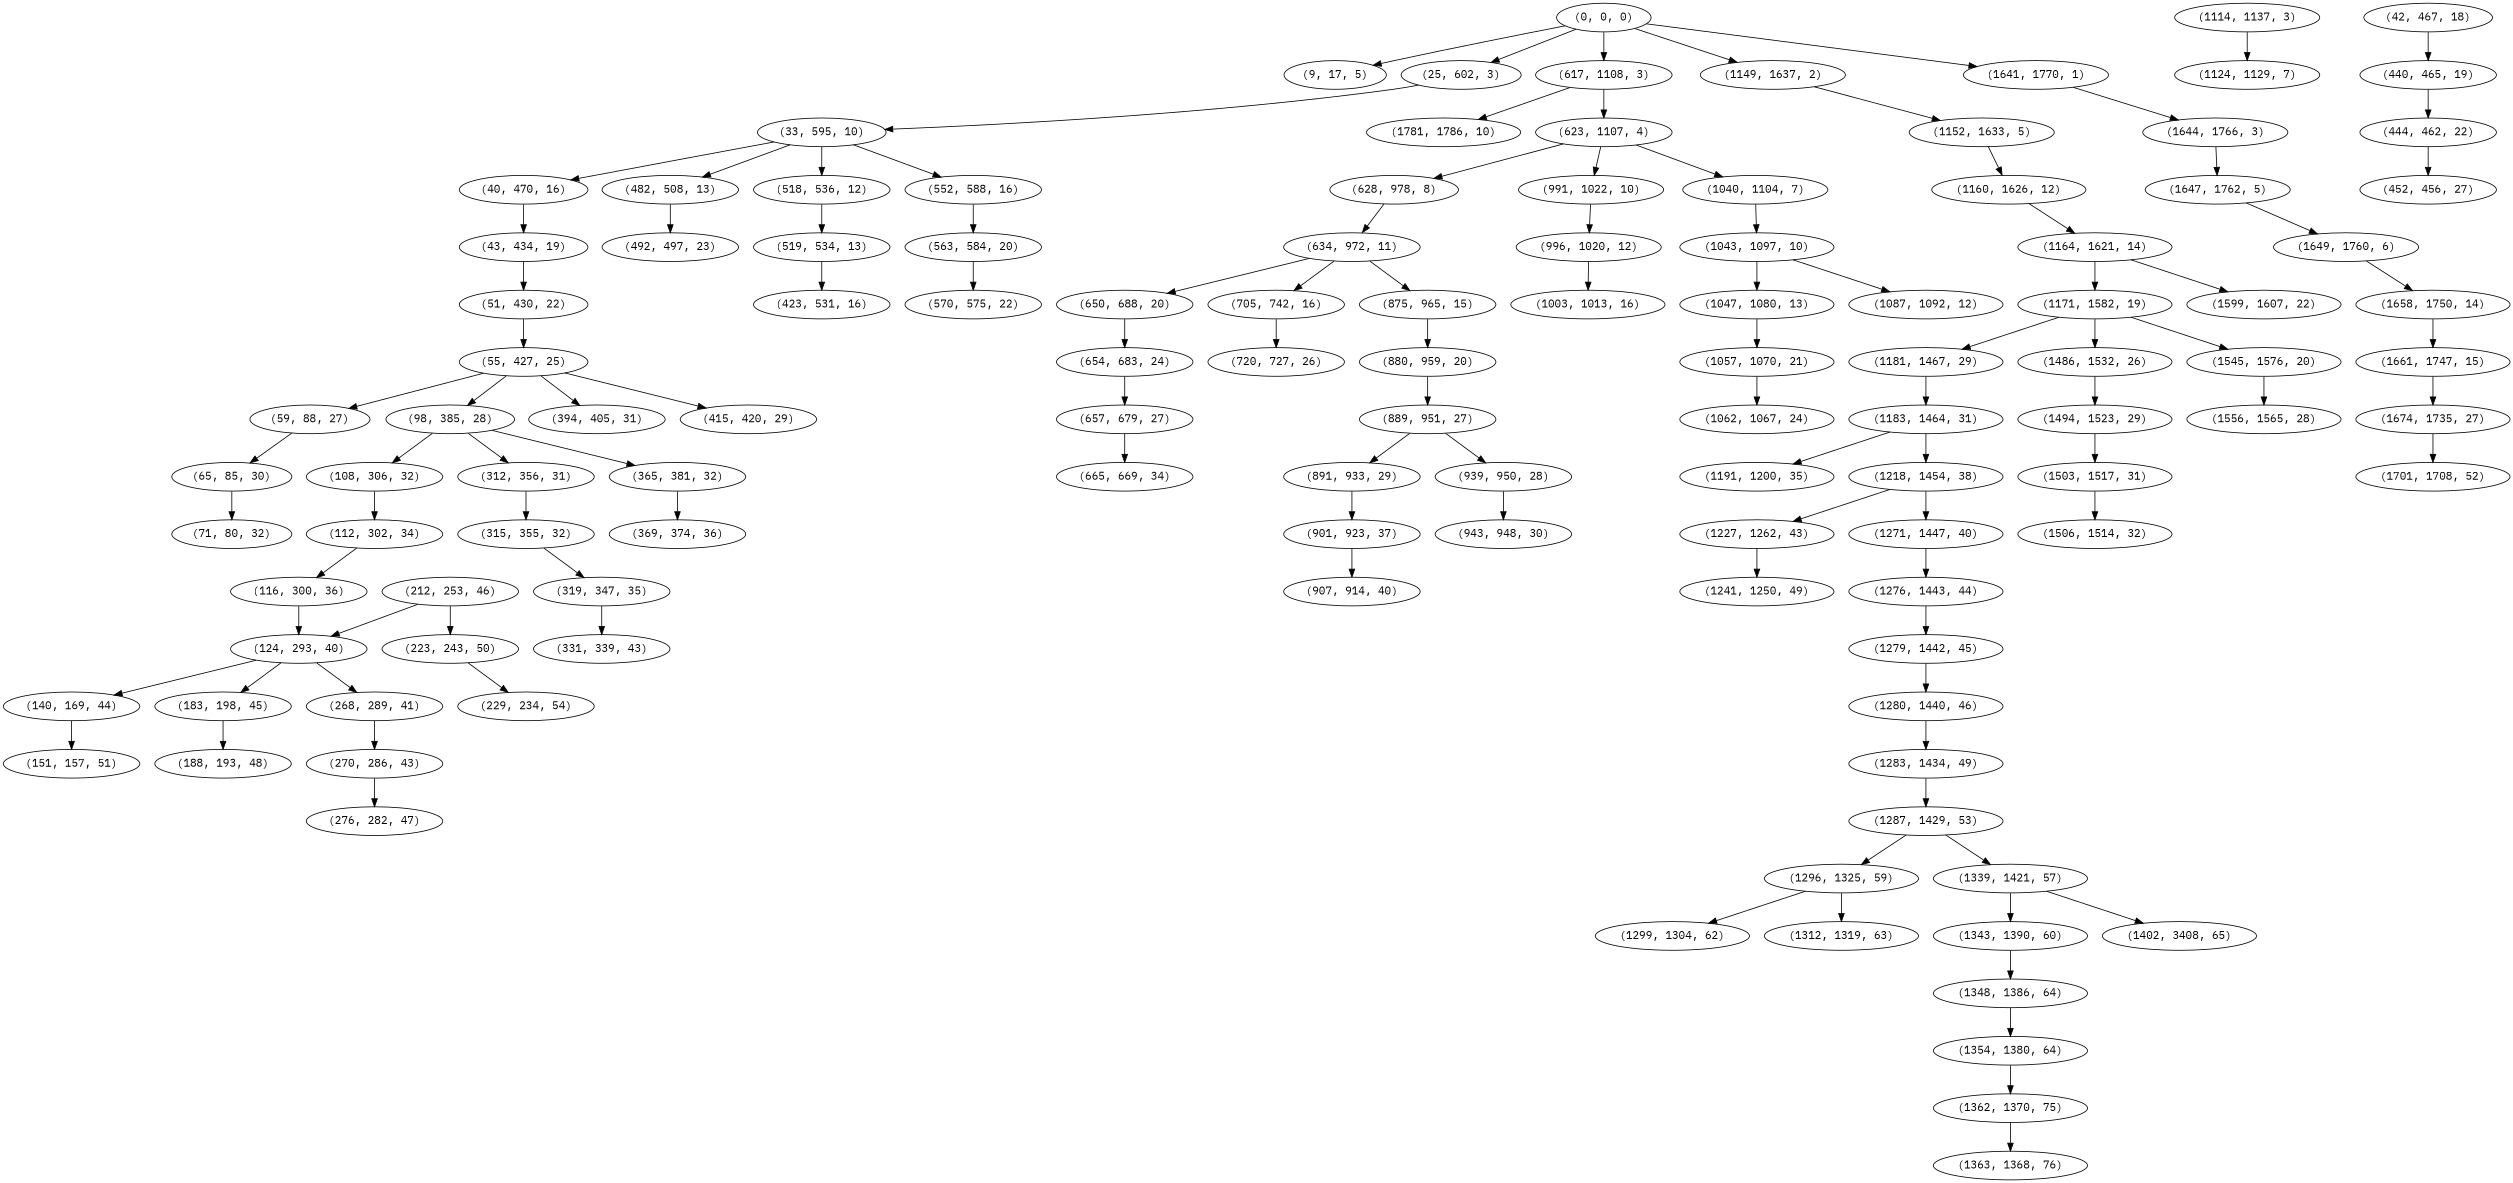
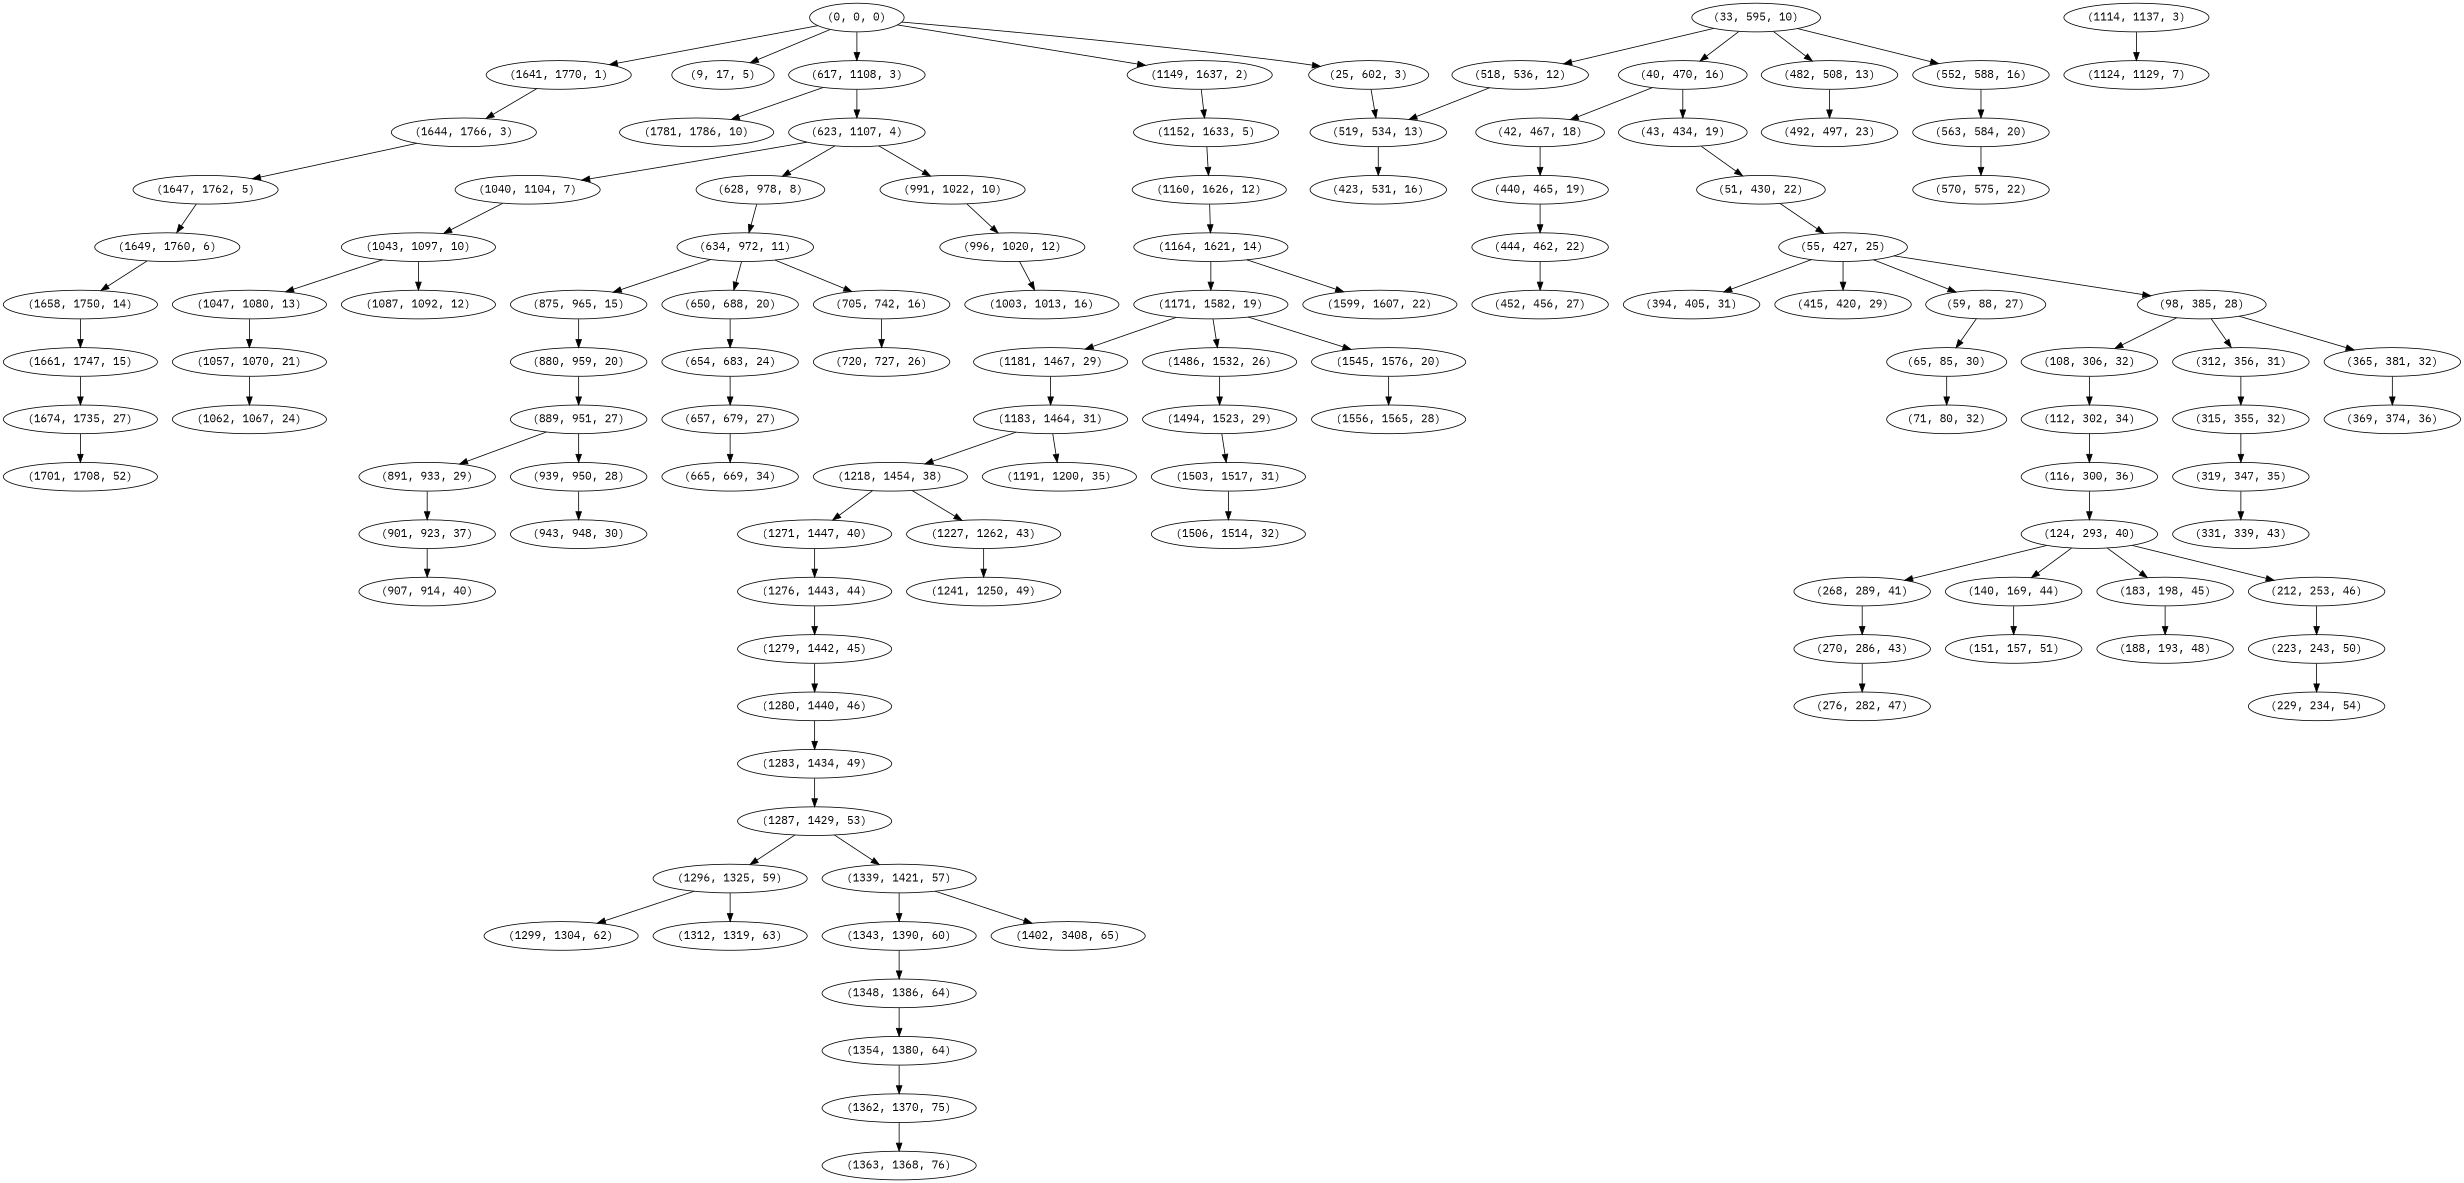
edge "(40, 470, 16)" -> "(42, 467, 18)": added
edge "(25, 602, 3)" -> "(33, 595, 10)": now "(25, 602, 3)" -> "(519, 534, 13)"
edge "(212, 253, 46)" -> "(124, 293, 40)": reversed
